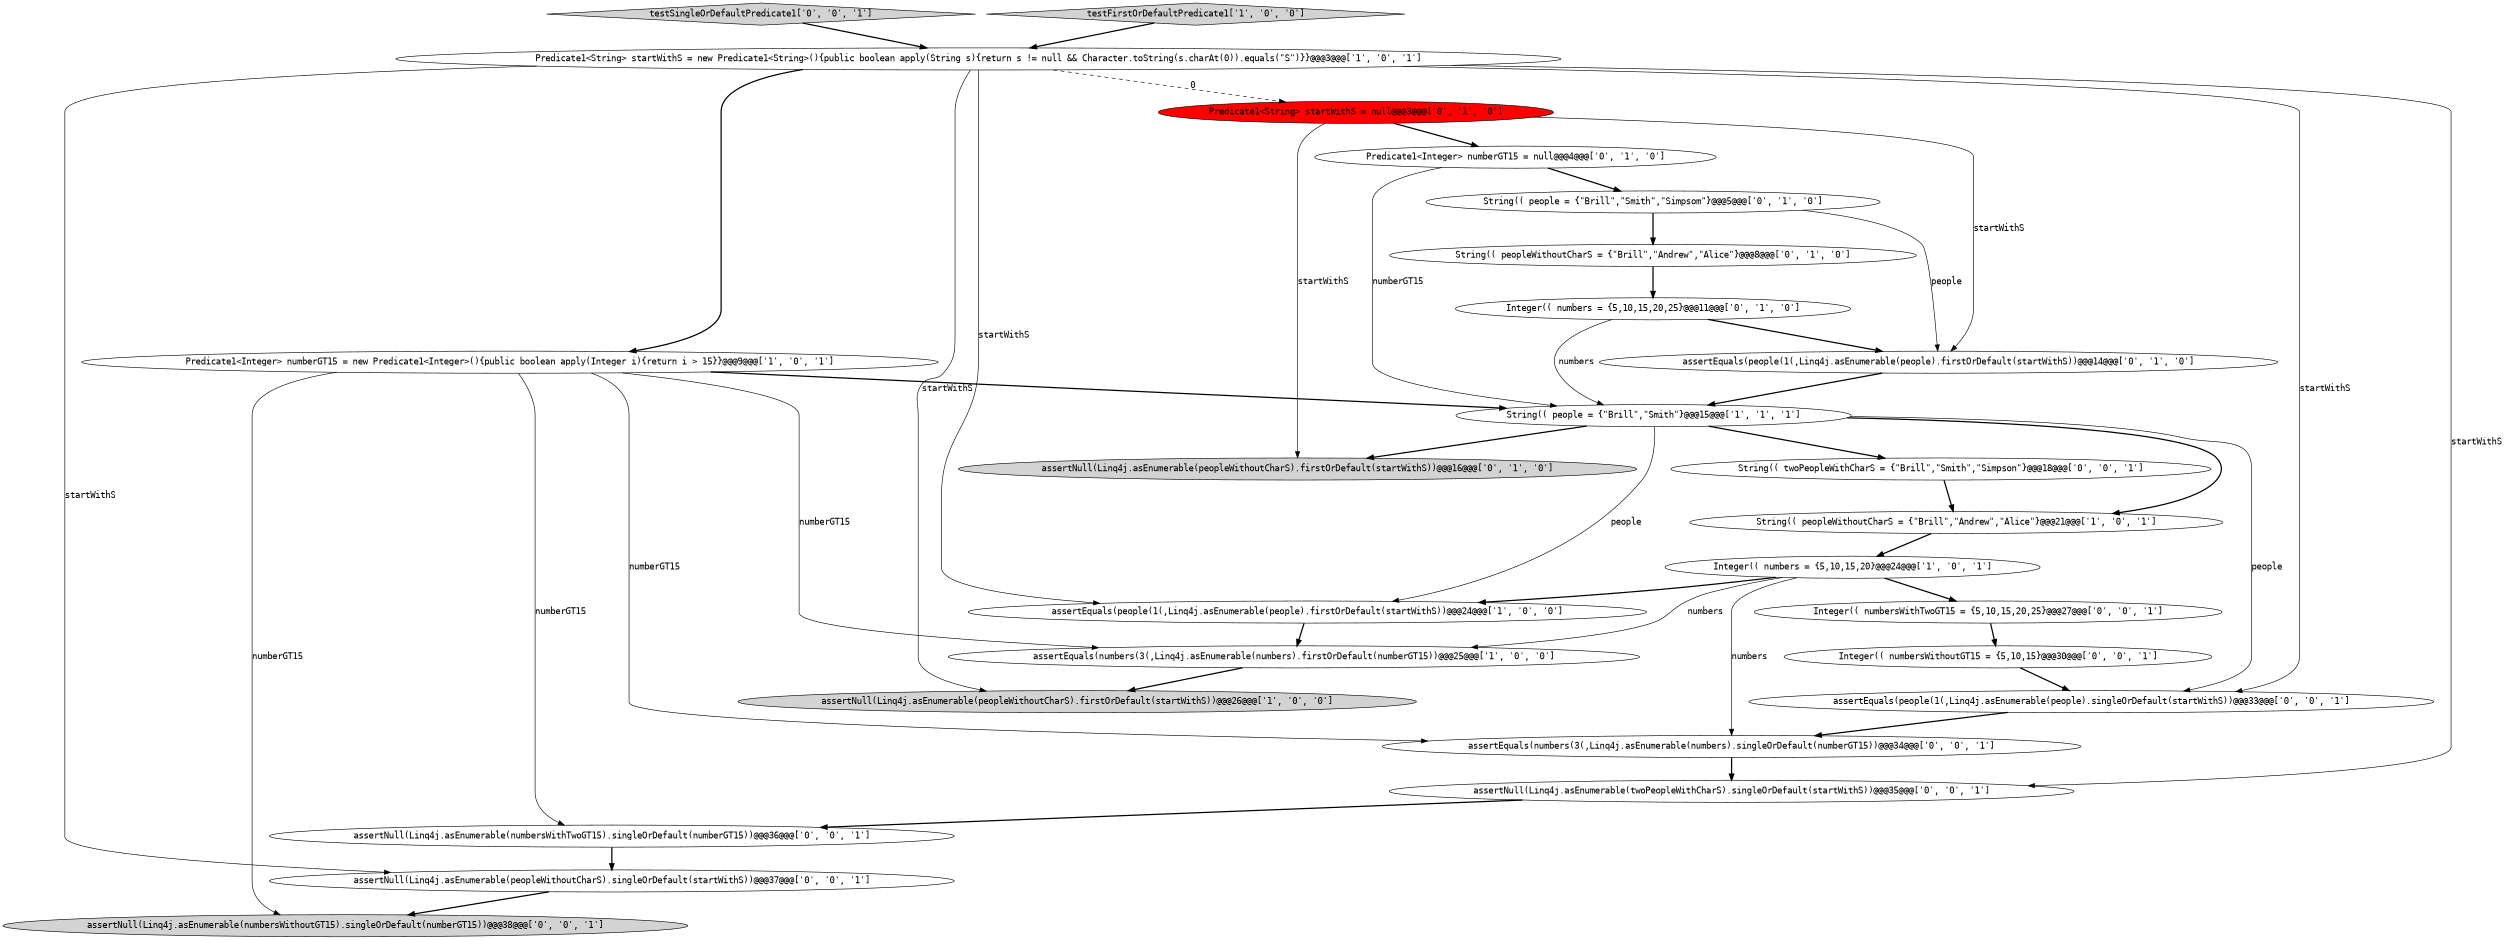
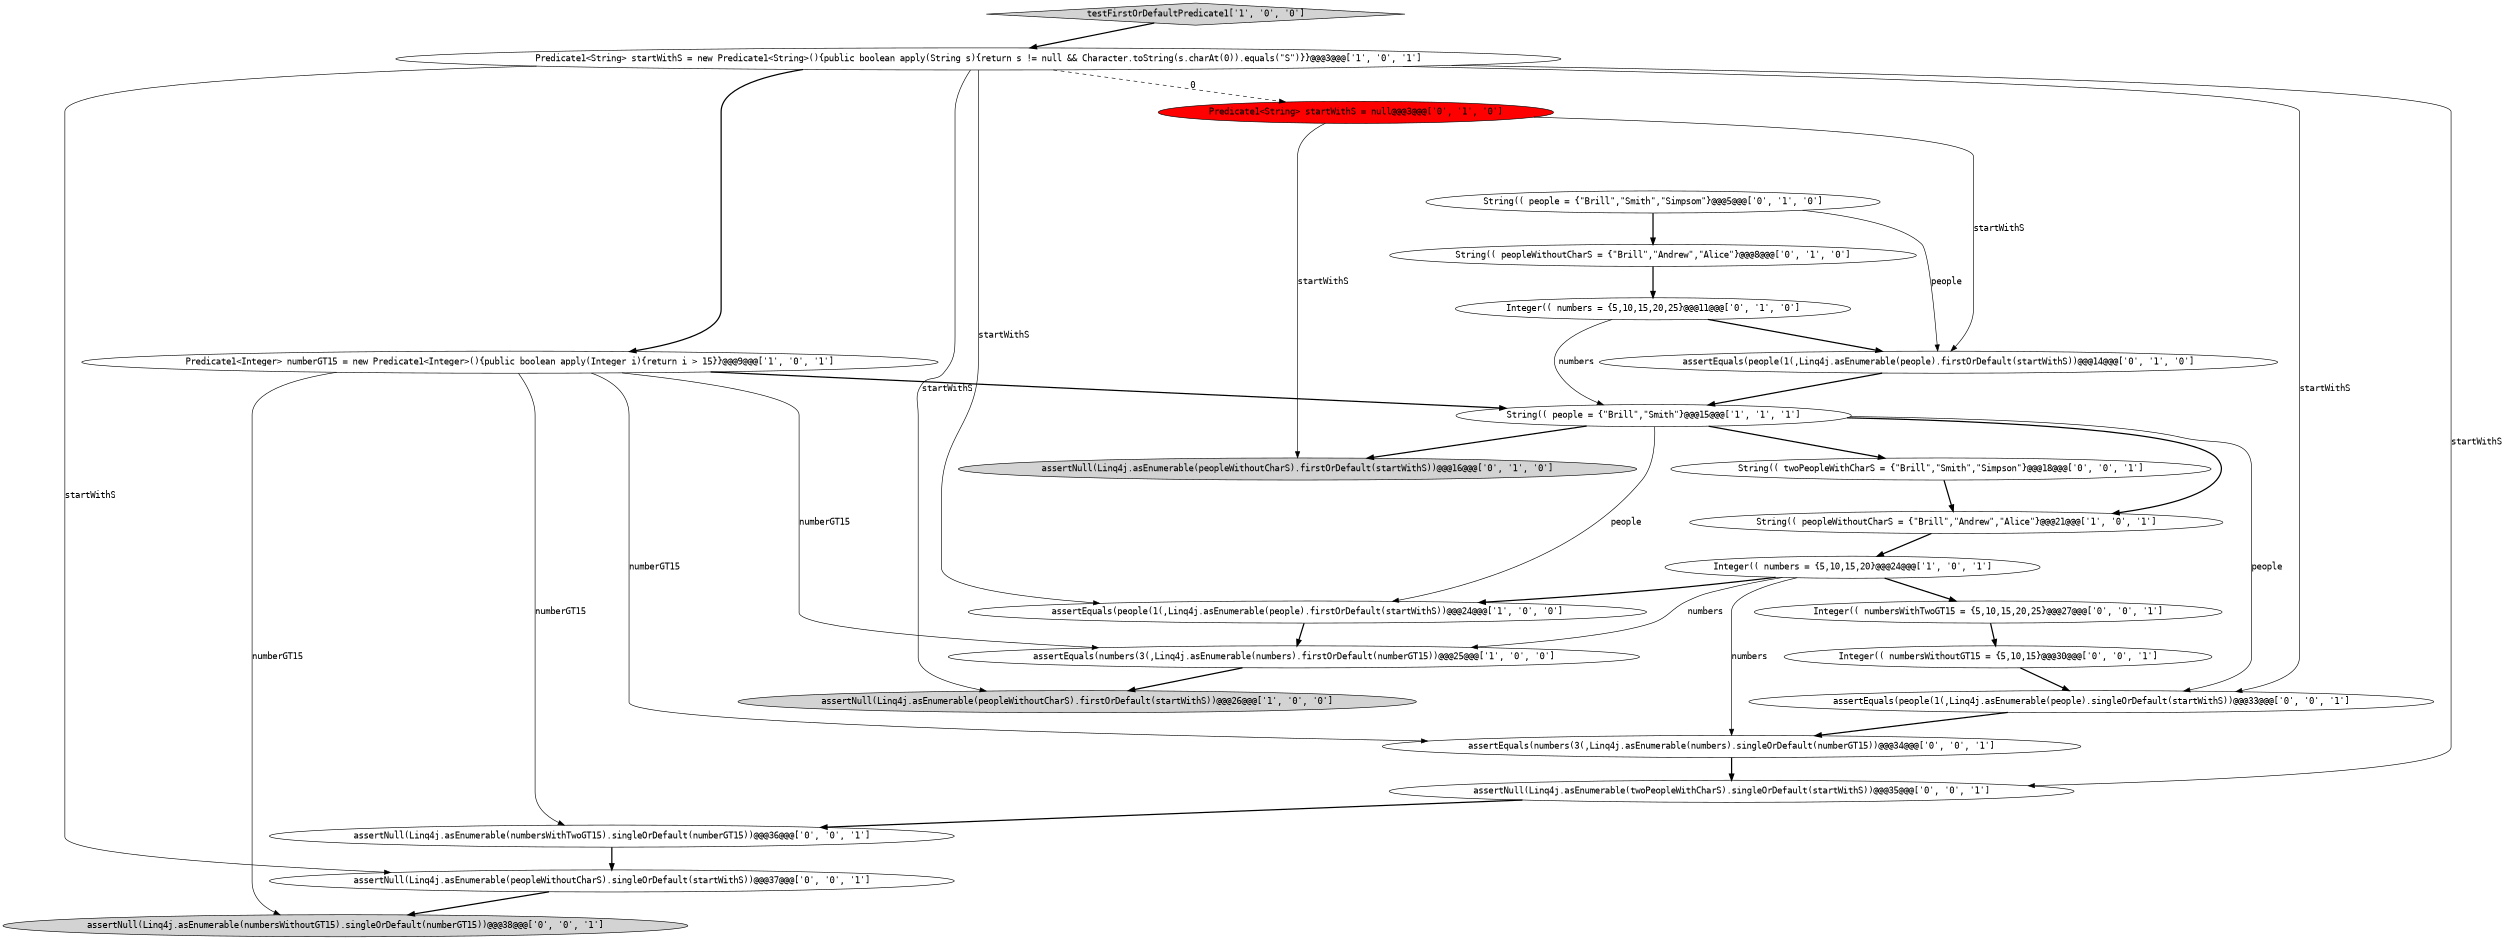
node "testSingleOrDefaultPredicate1['0', '0', '1']": removed
node "Predicate1<Integer> numberGT15 = null@@@4@@@['0', '1', '0']": removed
